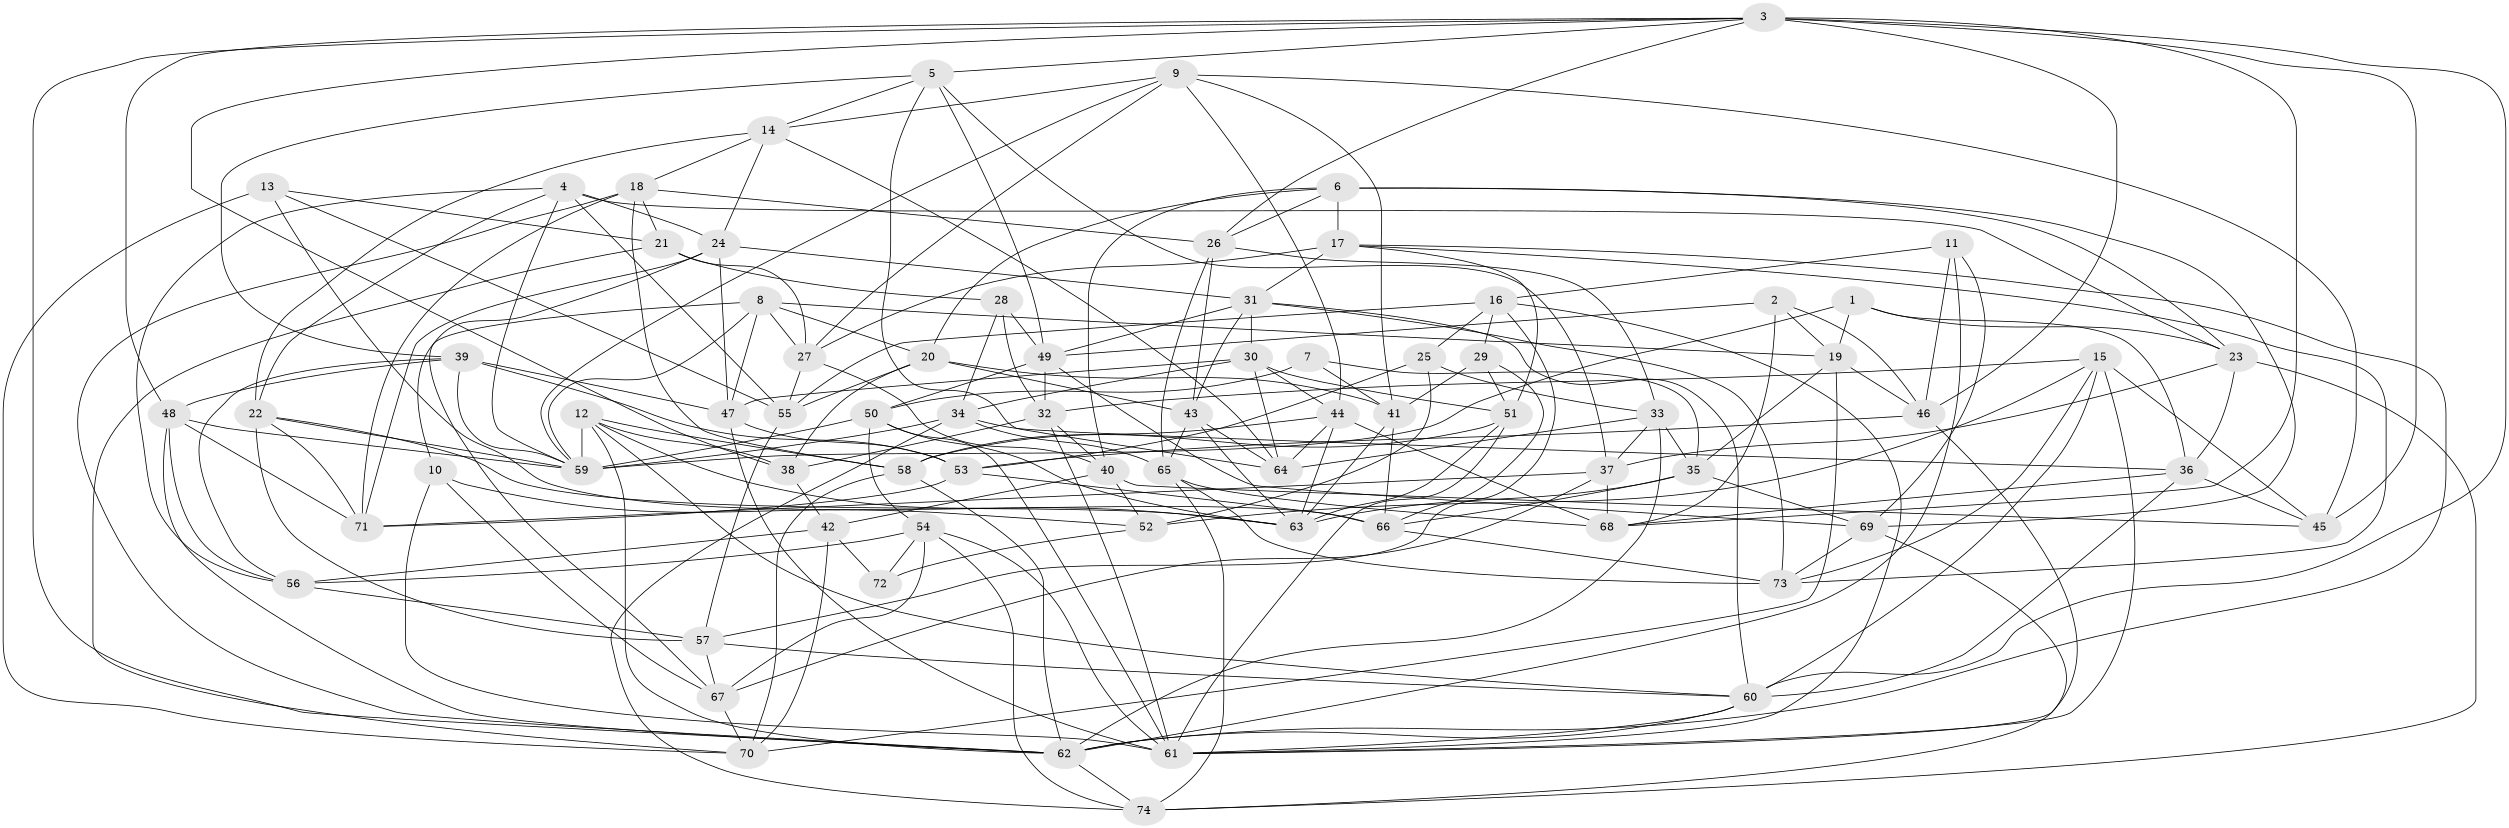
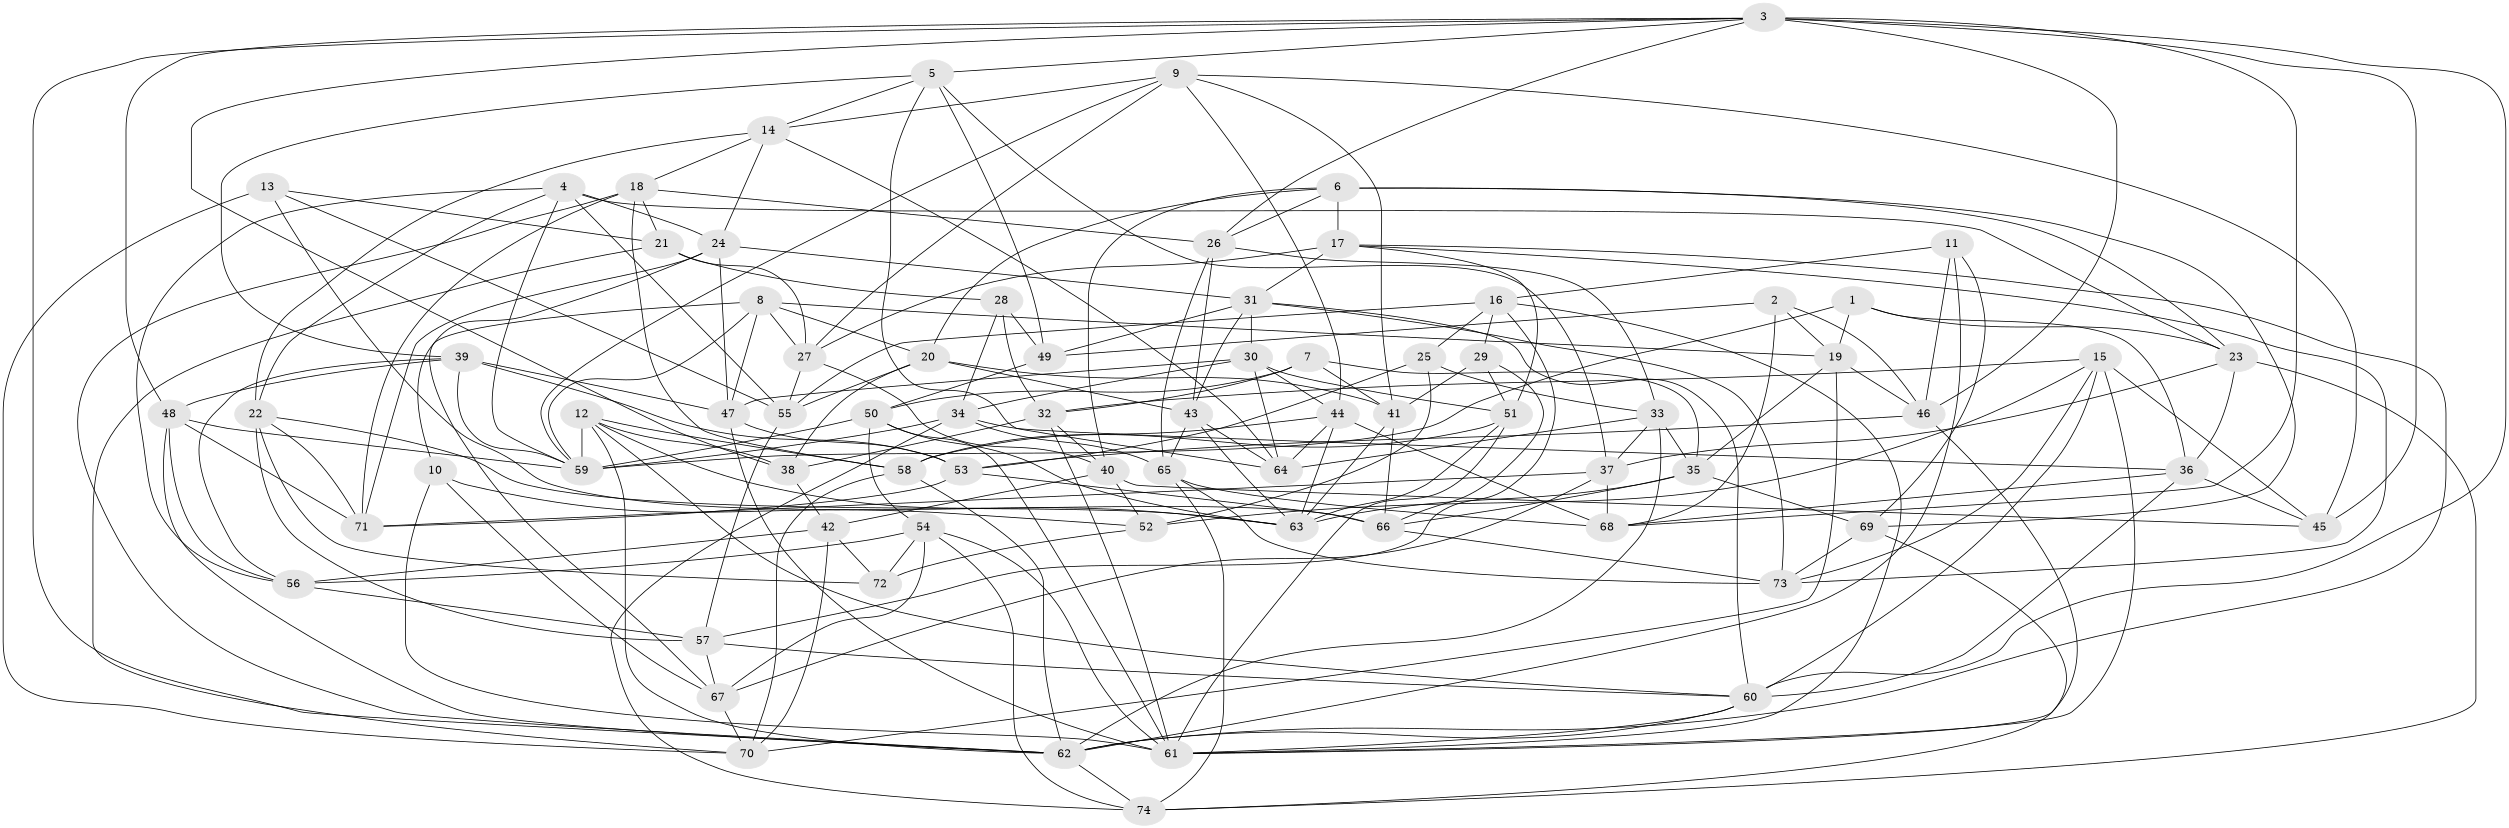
edge "49" -- "32": now "7" -- "32"
edge "22" -- "59": now "22" -- "72"
edge "49" -- "69": removed
